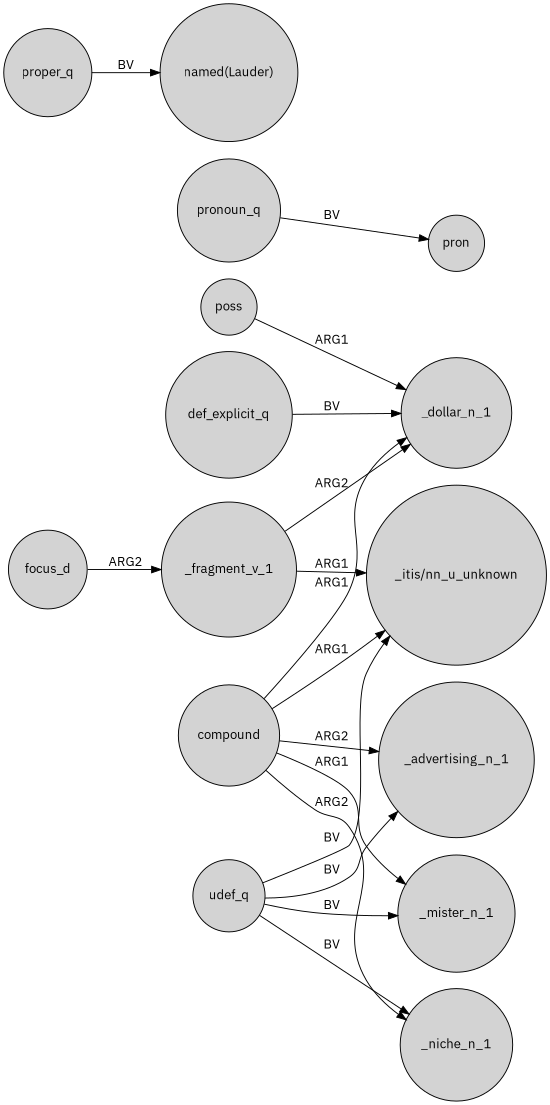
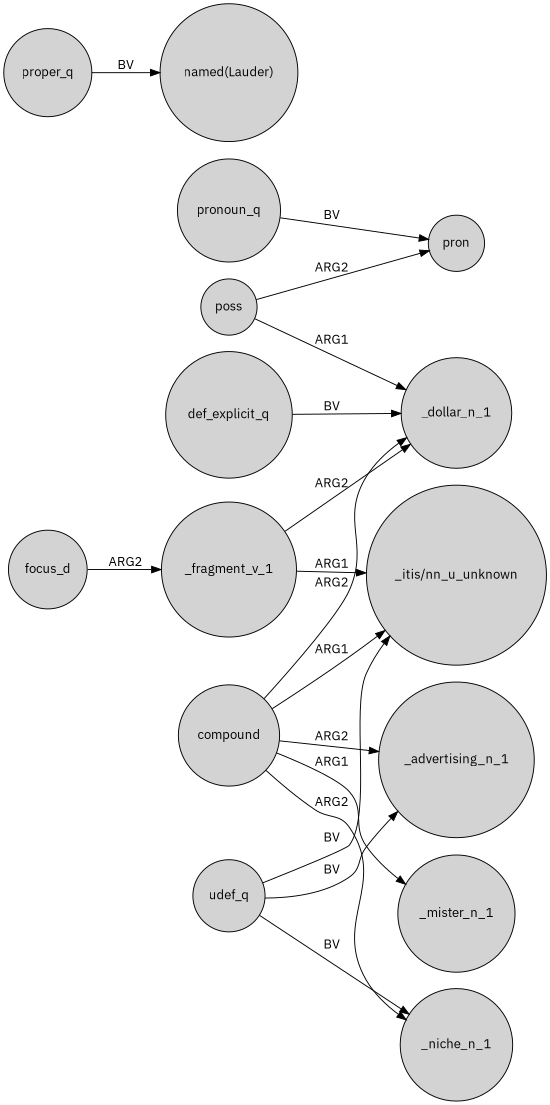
edge "poss" -> "pron": added, label "ARG2"
edge "compound" -> "_dollar_n_1": label "ARG1" -> "ARG2"
edge "udef_q" -> "_mister_n_1": removed, label "BV"
